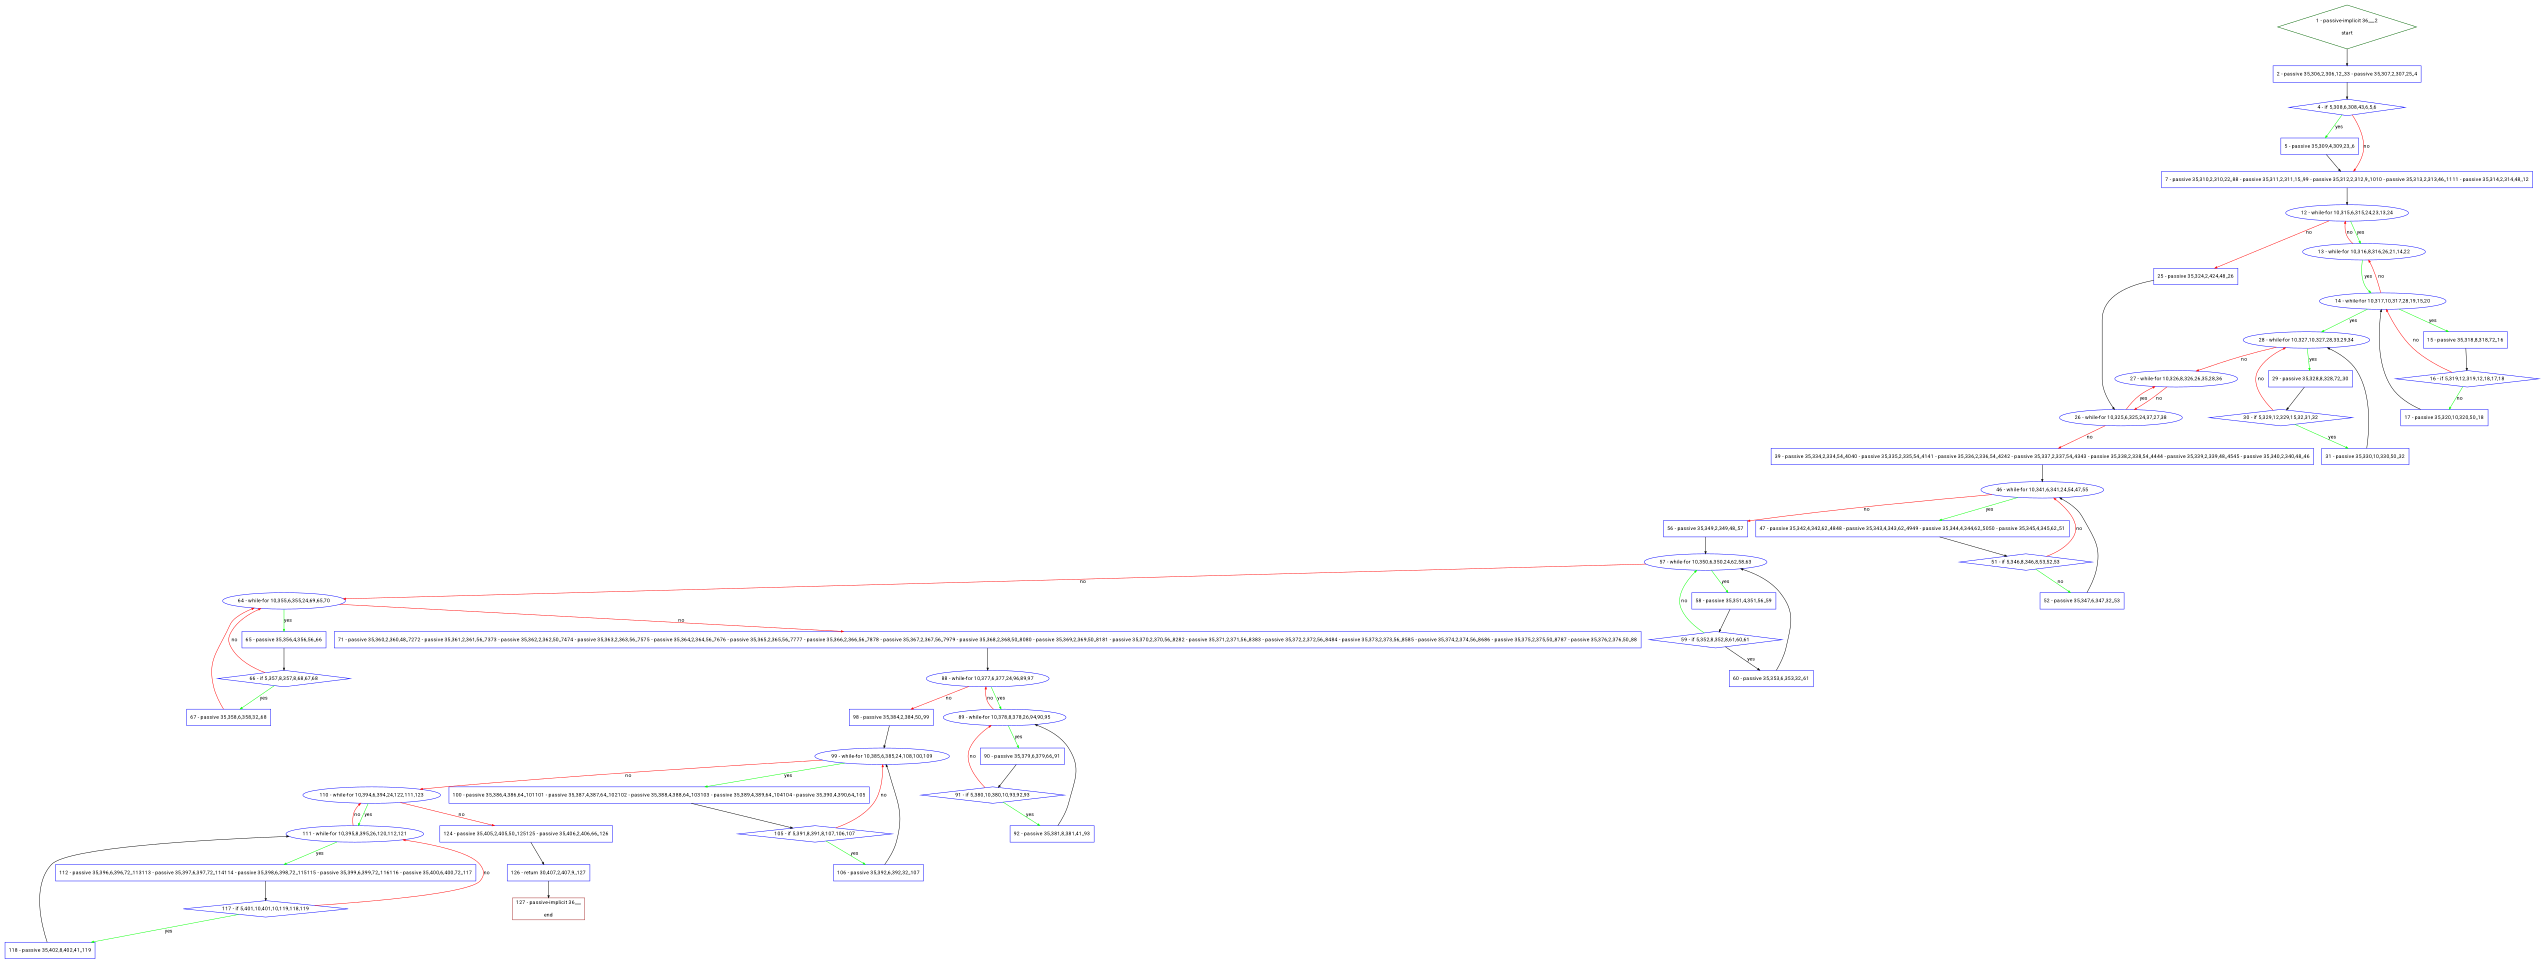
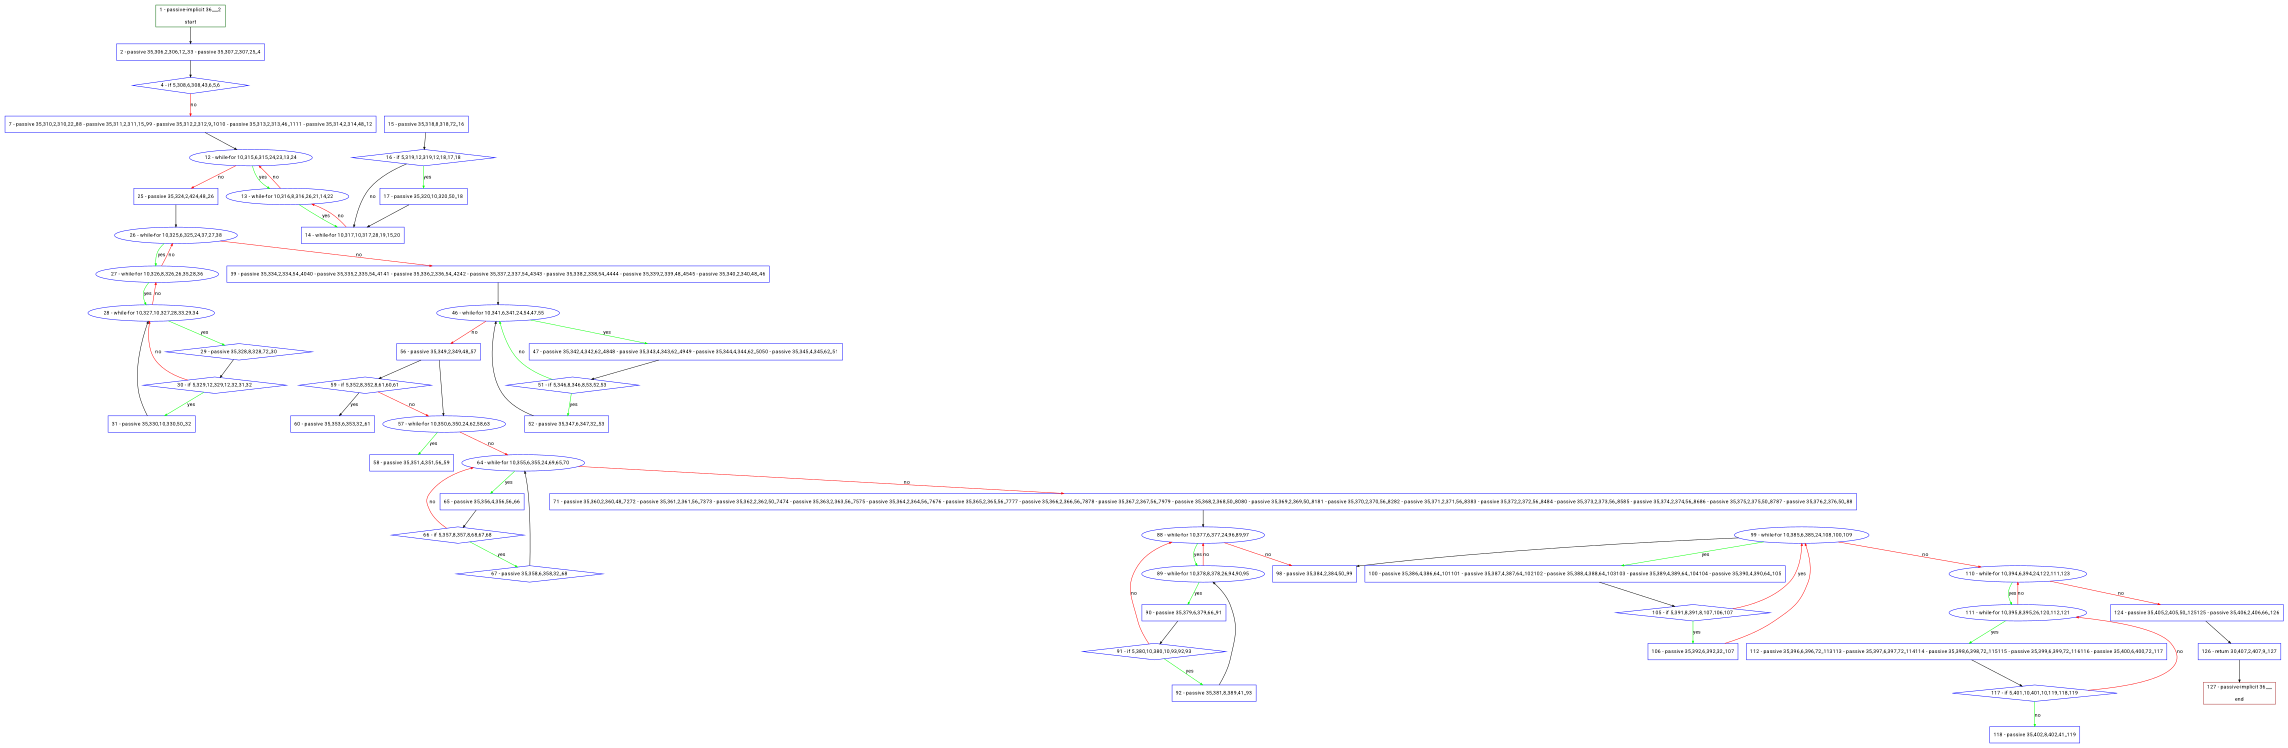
node "1 - passive-implicit 36,,,,,,2 start": shape diamond -> box
node "5 - passive 35,309,4,309,23,,6": removed
node "14 - while-for 10,317,10,317,28,19,15,20": shape ellipse -> box
edge "14 - while-for 10,317,10,317,28,19,15,20" -> "28 - while-for 10,327,10,327,28,33,29,34": now "27 - while-for 10,326,8,326,26,35,28,36" -> "28 - while-for 10,327,10,327,28,33,29,34"
edge "14 - while-for 10,317,10,317,28,19,15,20" -> "15 - passive 35,318,8,318,72,,16": removed, label "yes"
edge "16 - if 5,319,12,319,12,18,17,18" -> "14 - while-for 10,317,10,317,28,19,15,20": color #ff0000 -> #000000
node "29 - passive 35,328,8,328,72,,30": shape box -> diamond
edge "26 - while-for 10,325,6,325,24,37,27,38" -> "27 - while-for 10,326,8,326,26,35,28,36": color #ff0000 -> #00ff00
edge "16 - if 5,319,12,319,12,18,17,18" -> "17 - passive 35,320,10,320,50,,18": label "no" -> "yes"
node "30 - if 5,329,12,329,15,32,31,32": label "30 - if 5,329,12,329,15,32,31,32" -> "30 - if 5,329,12,329,12,32,31,32"
edge "51 - if 5,346,8,346,8,53,52,53" -> "46 - while-for 10,341,6,341,24,54,47,55": color #ff0000 -> #00ff00
edge "51 - if 5,346,8,346,8,53,52,53" -> "52 - passive 35,347,6,347,32,,53": label "no" -> "yes"
edge "59 - if 5,352,8,352,8,61,60,61" -> "57 - while-for 10,350,6,350,24,62,58,63": color #00ff00 -> #ff0000
edge "60 - passive 35,353,6,353,32,,61" -> "57 - while-for 10,350,6,350,24,62,58,63": removed
edge "58 - passive 35,351,4,351,56,,59" -> "59 - if 5,352,8,352,8,61,60,61": now "56 - passive 35,349,2,349,48,,57" -> "59 - if 5,352,8,352,8,61,60,61"
edge "67 - passive 35,358,6,358,32,,68" -> "64 - while-for 10,355,6,355,24,69,65,70": color #ff0000 -> #000000
node "67 - passive 35,358,6,358,32,,68": shape box -> diamond
edge "98 - passive 35,384,2,384,50,,99" -> "99 - while-for 10,385,6,385,24,108,100,109": reversed
edge "91 - if 5,380,10,380,10,93,92,93" -> "89 - while-for 10,378,8,378,26,94,90,95": now "91 - if 5,380,10,380,10,93,92,93" -> "88 - while-for 10,377,6,377,24,96,89,97"
edge "105 - if 5,391,8,391,8,107,106,107" -> "99 - while-for 10,385,6,385,24,108,100,109": label "no" -> "yes"
edge "106 - passive 35,392,6,392,32,,107" -> "99 - while-for 10,385,6,385,24,108,100,109": color #000000 -> #ff0000
node "92 - passive 35,381,8,381,41,,93": label "92 - passive 35,381,8,381,41,,93" -> "92 - passive 35,381,8,389,41,,93"
edge "118 - passive 35,402,8,402,41,,119" -> "111 - while-for 10,395,8,395,26,120,112,121": removed
edge "117 - if 5,401,10,401,10,119,118,119" -> "118 - passive 35,402,8,402,41,,119": label "yes" -> "no"
